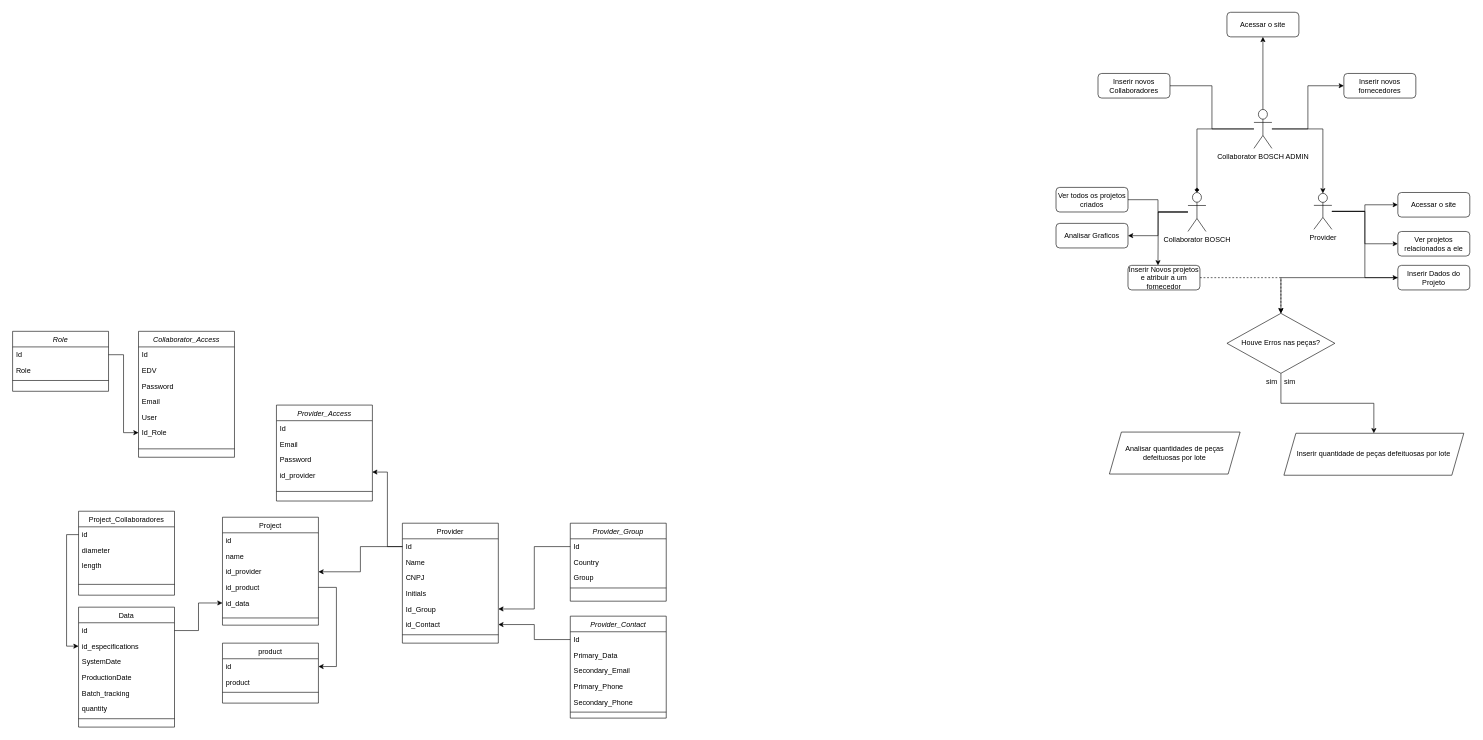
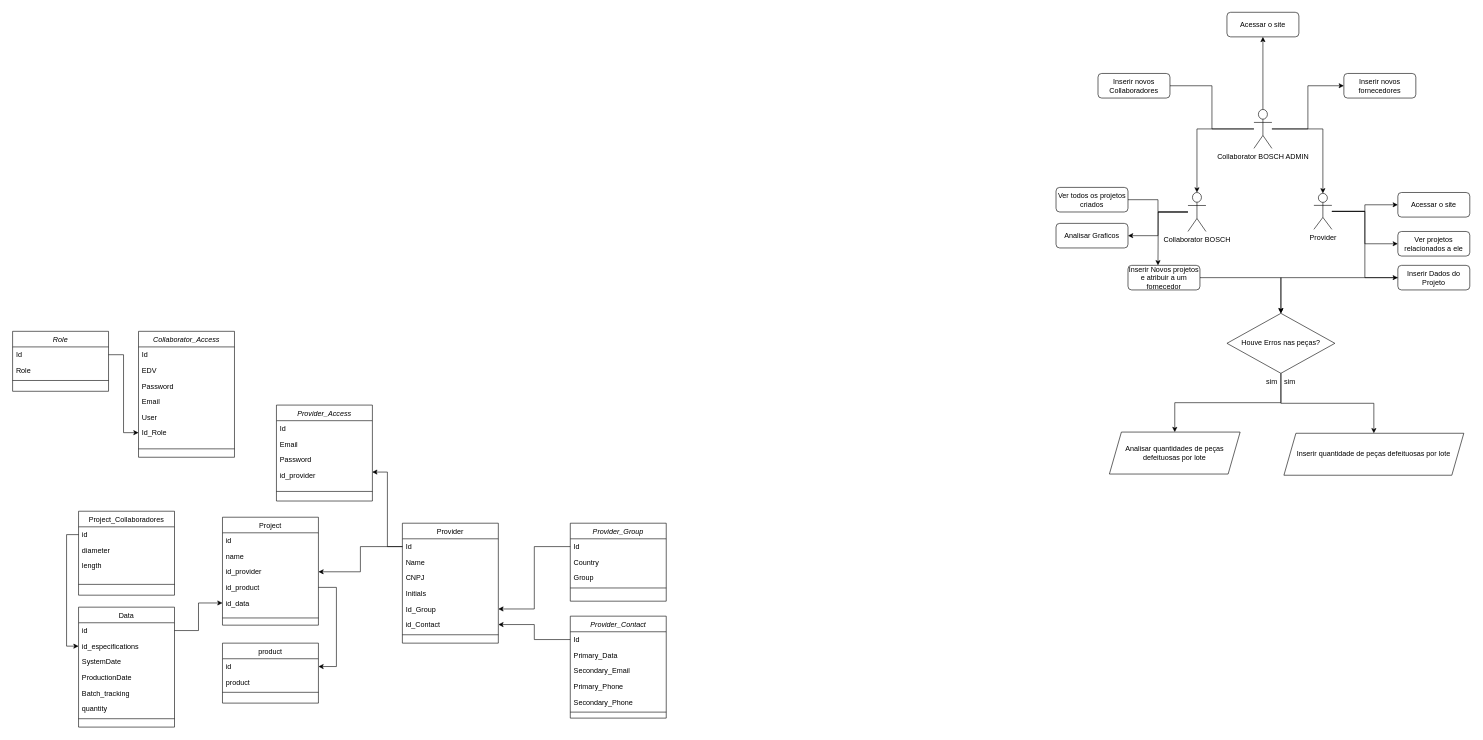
edge "Collaborator BOSCH ADMIN" -> "Collaborator BOSCH": arrowhead diamond -> classic
edge "Inserir Novos projetos e atribuir a um fornecedor" -> "Houve Erros nas peças?": style dashed -> solid
edge "Houve Erros nas peças?" -> "Analisar quantidades de peças defeituosas por lote": added
